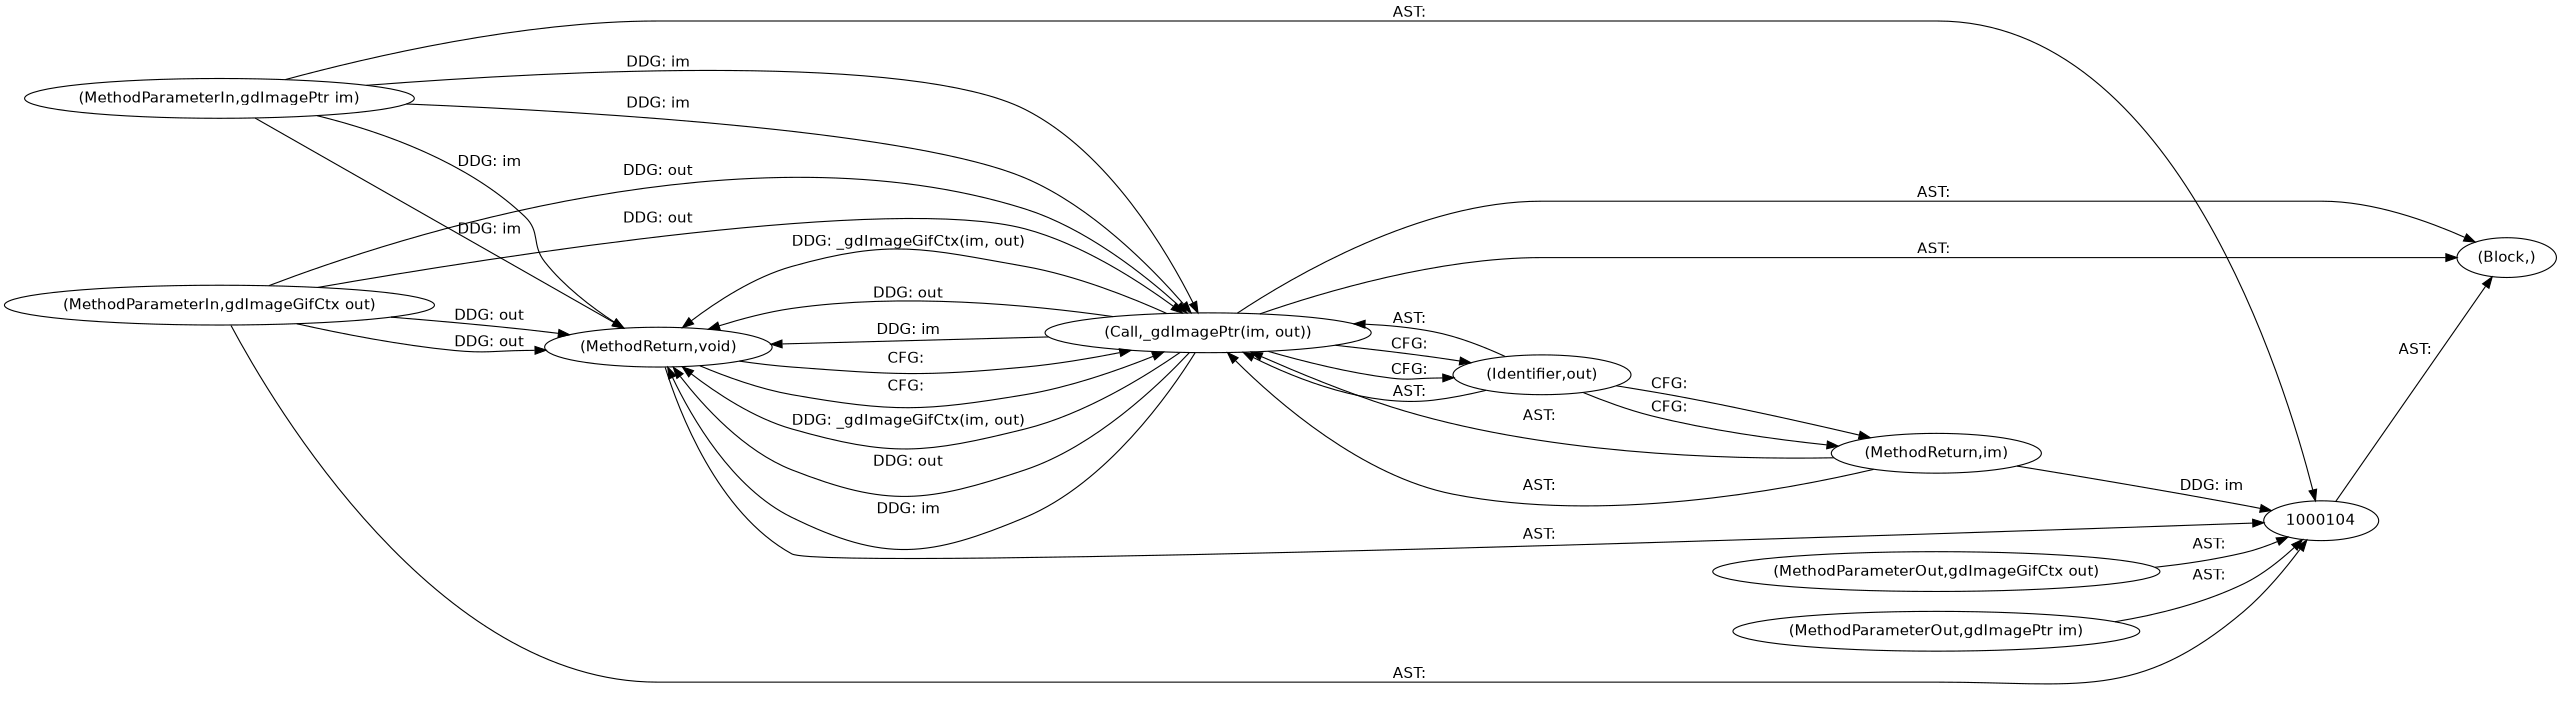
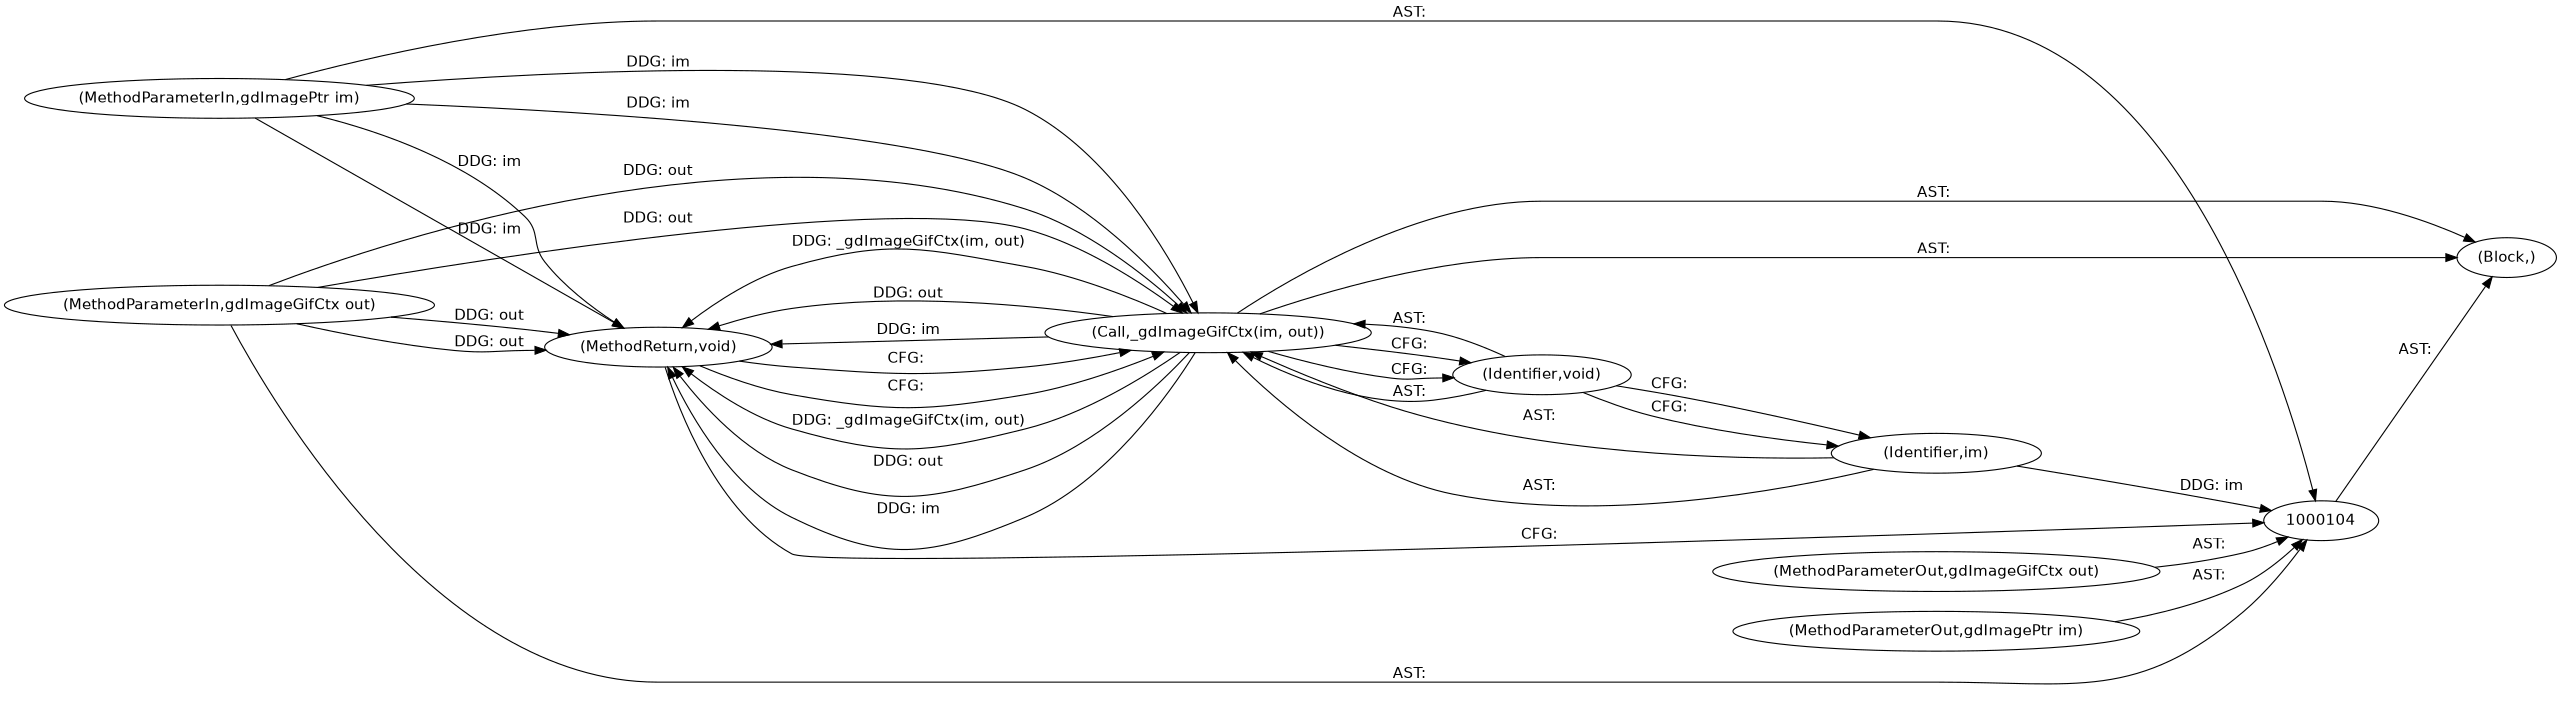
node "(Call,_gdImagePtr(im, out))": label "(Call,_gdImagePtr(im, out))" -> "(Call,_gdImageGifCtx(im, out))"
node "(Identifier,out)": label "(Identifier,out)" -> "(Identifier,void)"
node "(MethodReturn,im)": label "(MethodReturn,im)" -> "(Identifier,im)"
edge "(MethodReturn,void)" -> "1000104": label "AST: " -> "CFG: "
